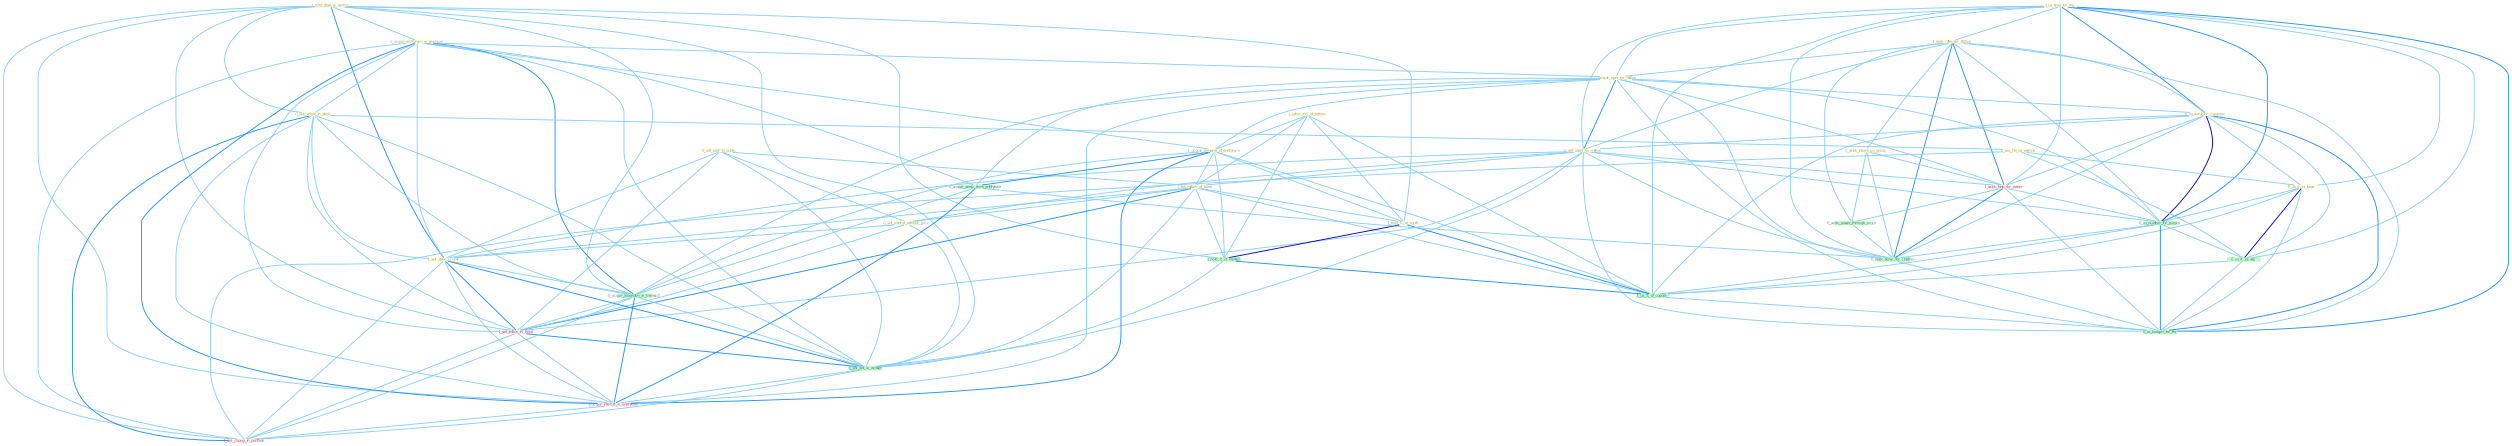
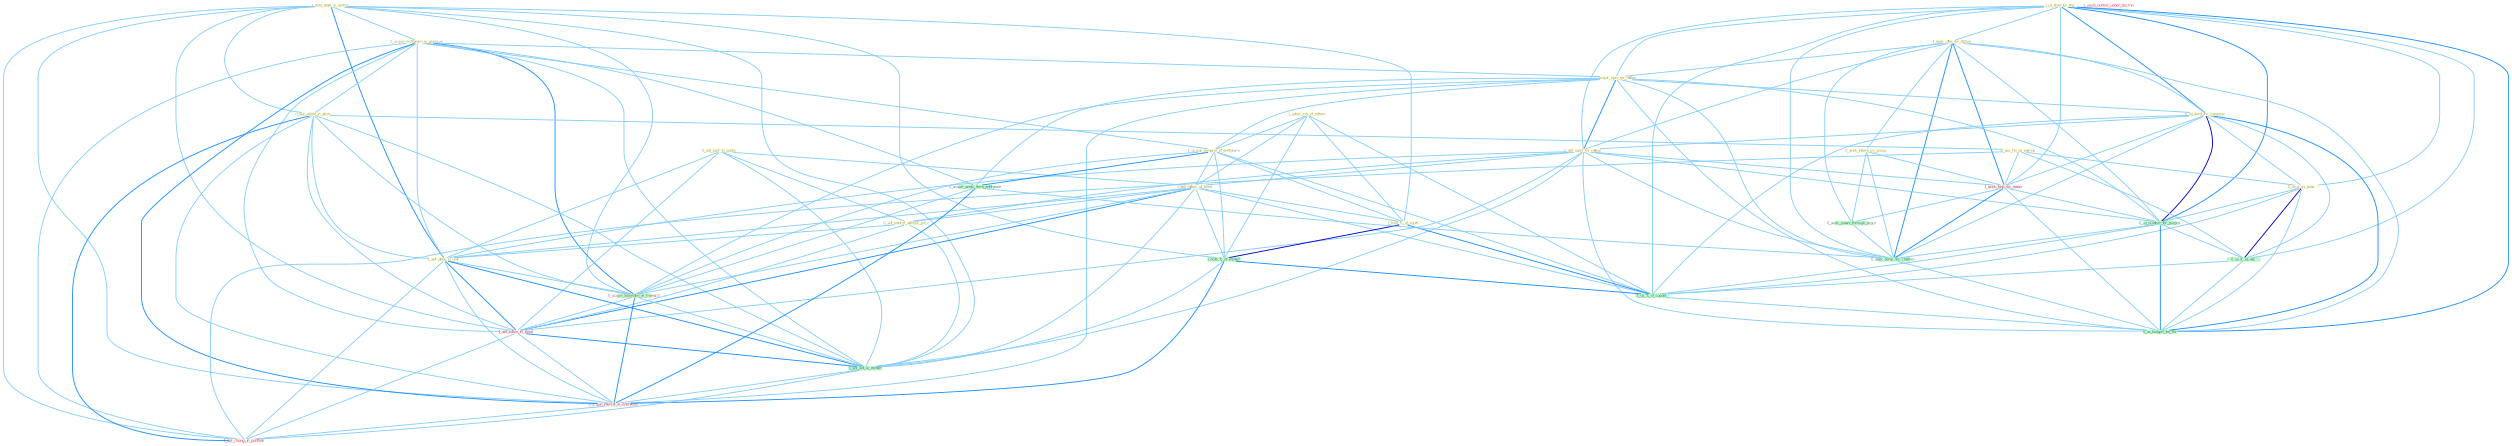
node "1_usurp_author_under_doctrin": added
edge "0_acquir_oper_for_million" -- "1_seek_help_for_owner": now "0_see_thi_as_exercis" -- "1_seek_help_for_owner"
node "0_acquir_laboratori_in_transact": fontcolor #2f4f4f -> #b22222
edge "0_acquir_laboratori_in_transact" -- "1_see_chang_in_portfolio": now "0_acquir_laboratori_in_transact" -- "1_sell_million_of_bond"
edge "1_acquir_remaind_of_entitynam" -- "1_acquir_interest_in_entitynam": now "1_hold_%_of_market" -- "1_acquir_interest_in_entitynam"
